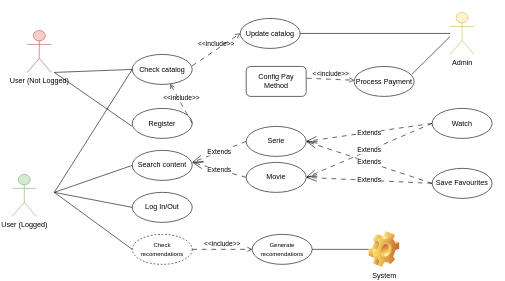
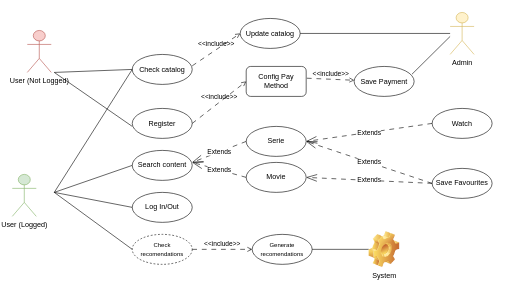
node "Process Payment": label "Process Payment" -> "Save Payment"
edge "Register" -> "Check catalog": now "Register" -> "Config Pay Method"
edge "Watch" -> "Movie": removed, label "Extends"
